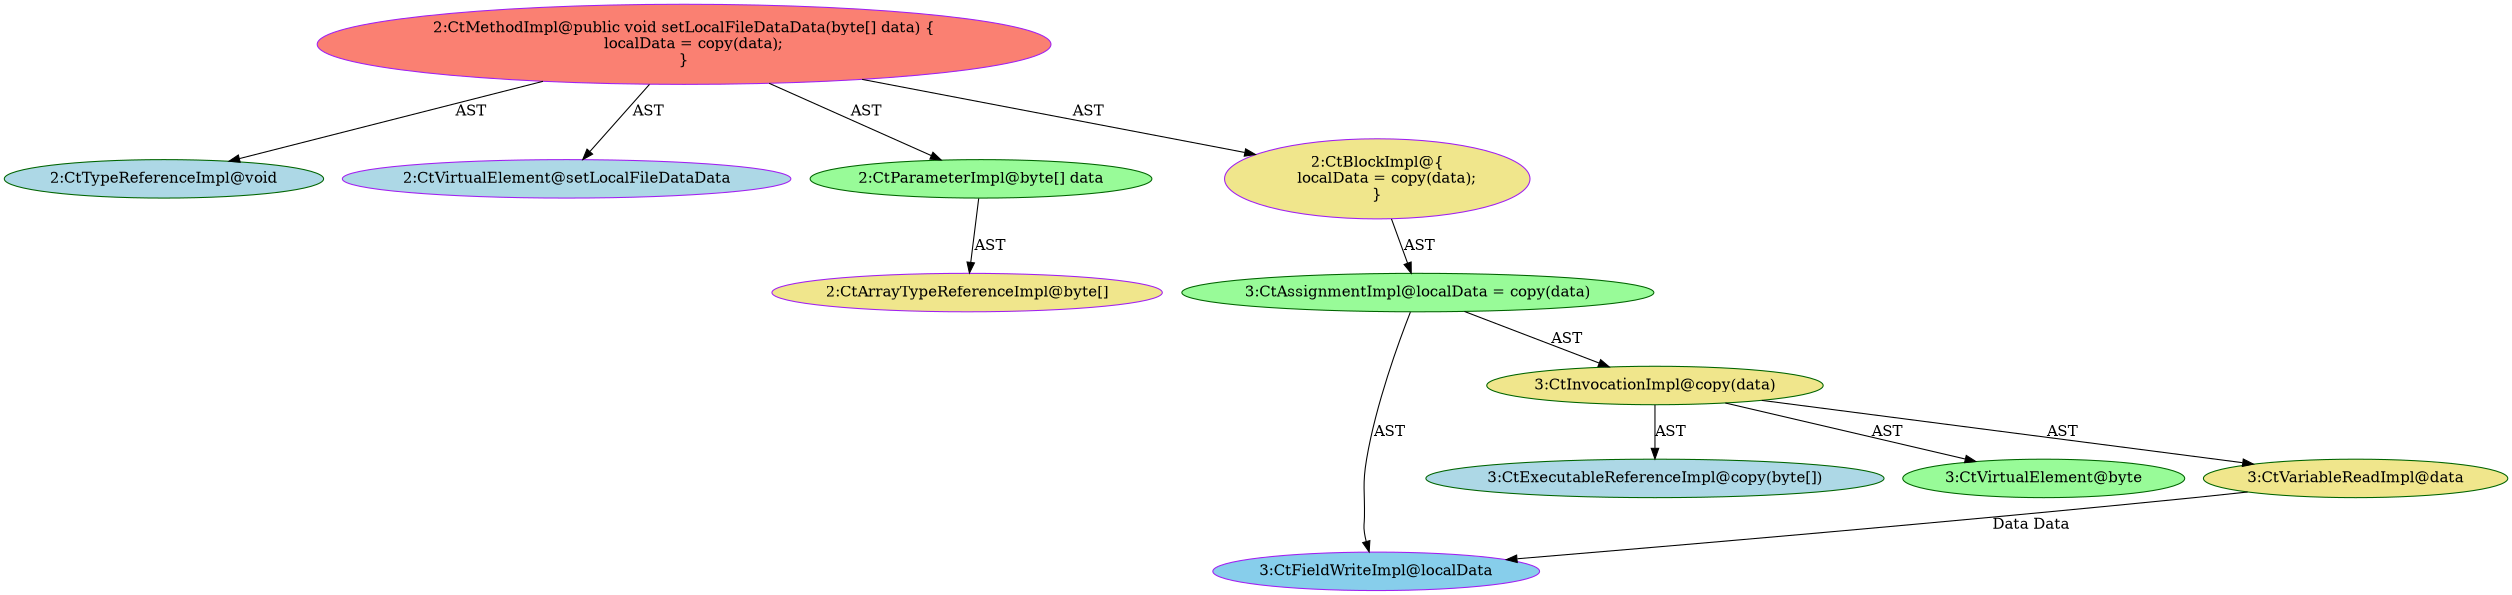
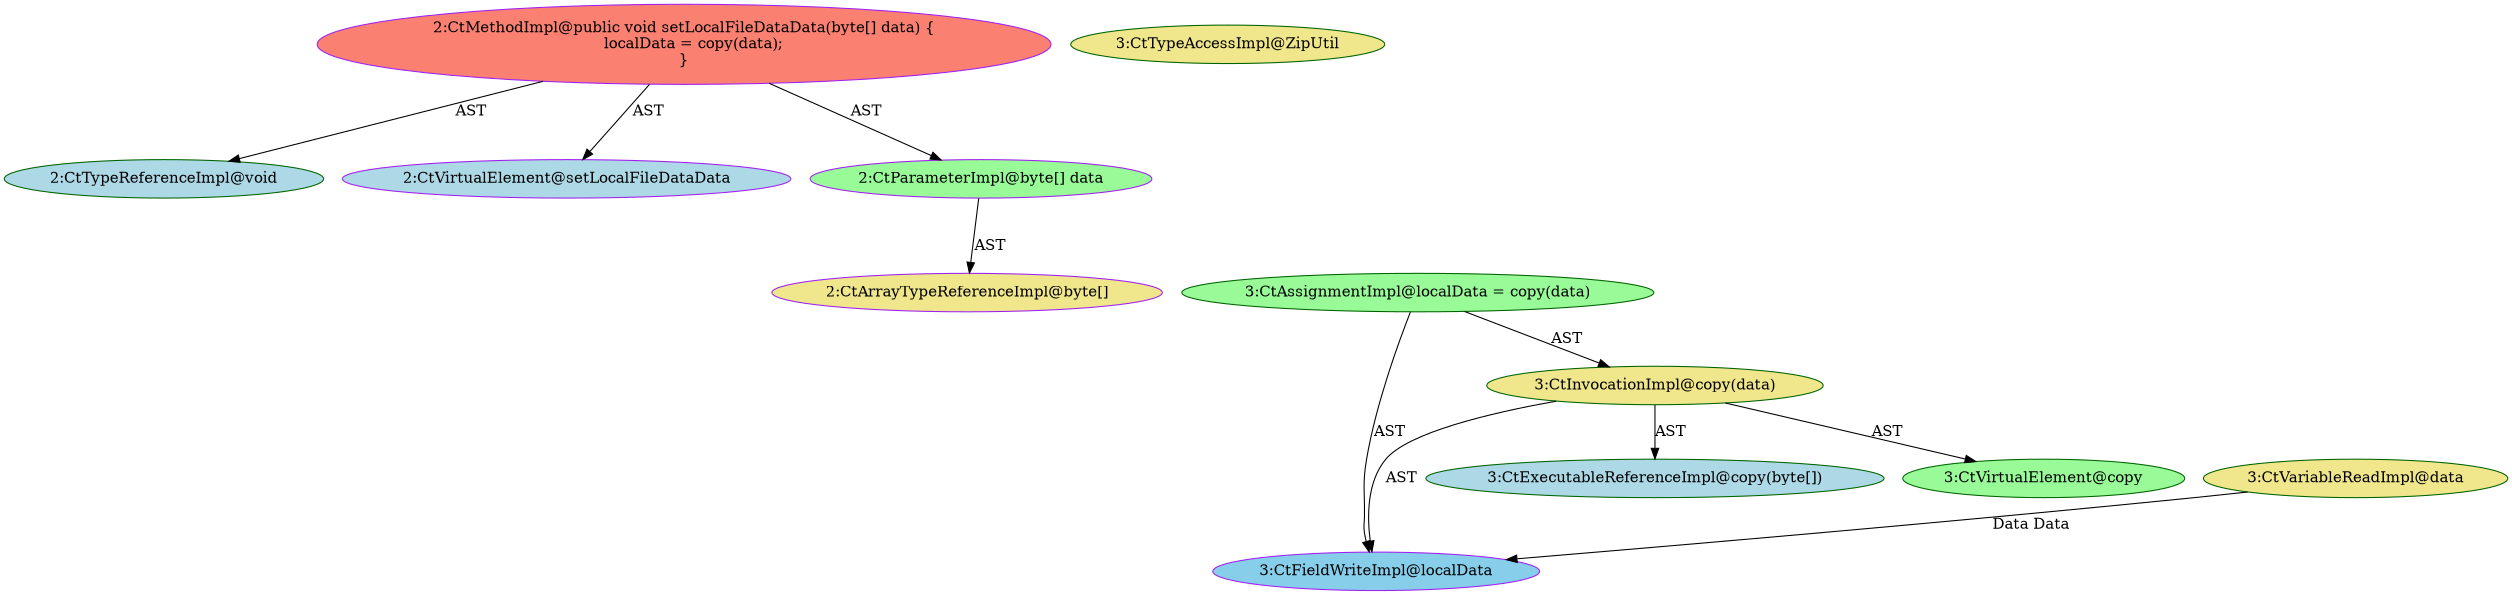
node "3:CtTypeAccessImpl@ZipUtil": added
node "2:CtParameterImpl@byte[] data": color darkgreen -> purple
node "2:CtBlockImpl@{ localData = copy(data); }": removed
edge "3:CtInvocationImpl@copy(data)" -> "3:CtVariableReadImpl@data": now "3:CtInvocationImpl@copy(data)" -> "3:CtFieldWriteImpl@localData"
node "3:CtVirtualElement@byte": label "3:CtVirtualElement@byte" -> "3:CtVirtualElement@copy"
